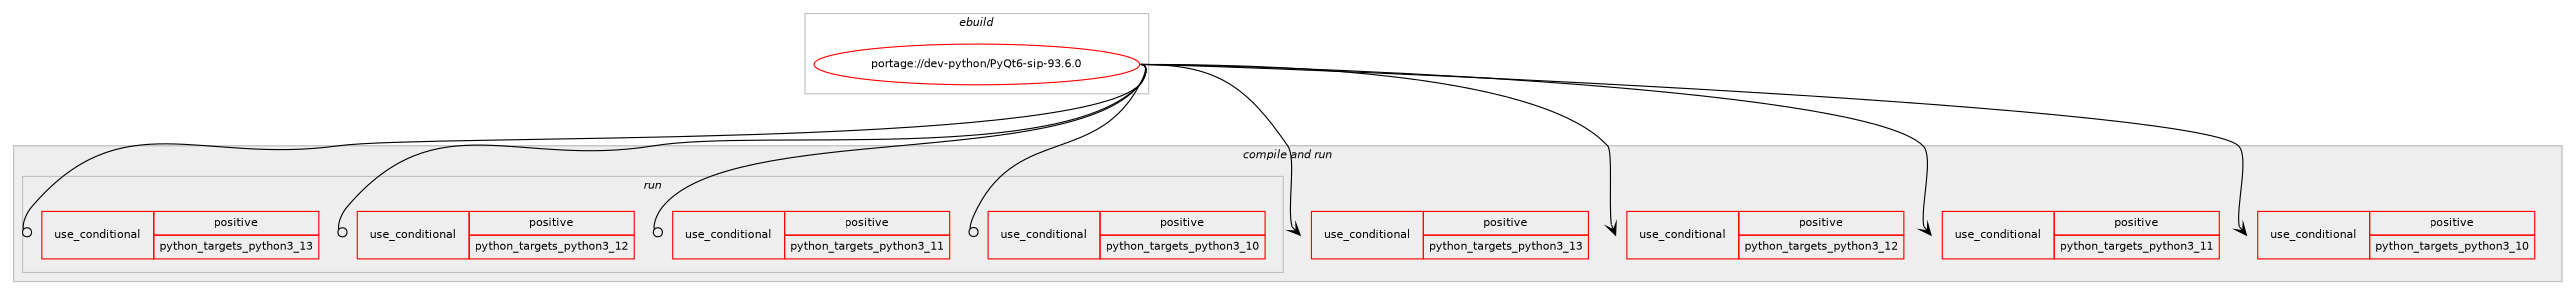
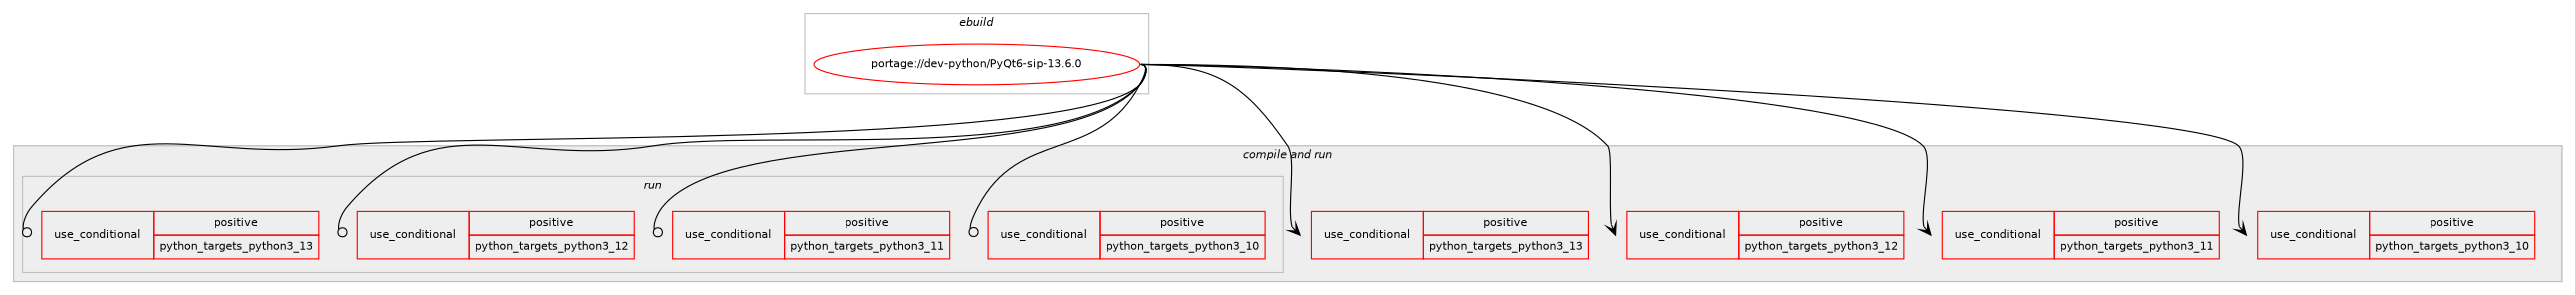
node "portage://dev-python/PyQt6-sip-93.6.0": label "portage://dev-python/PyQt6-sip-93.6.0" -> "portage://dev-python/PyQt6-sip-13.6.0"
